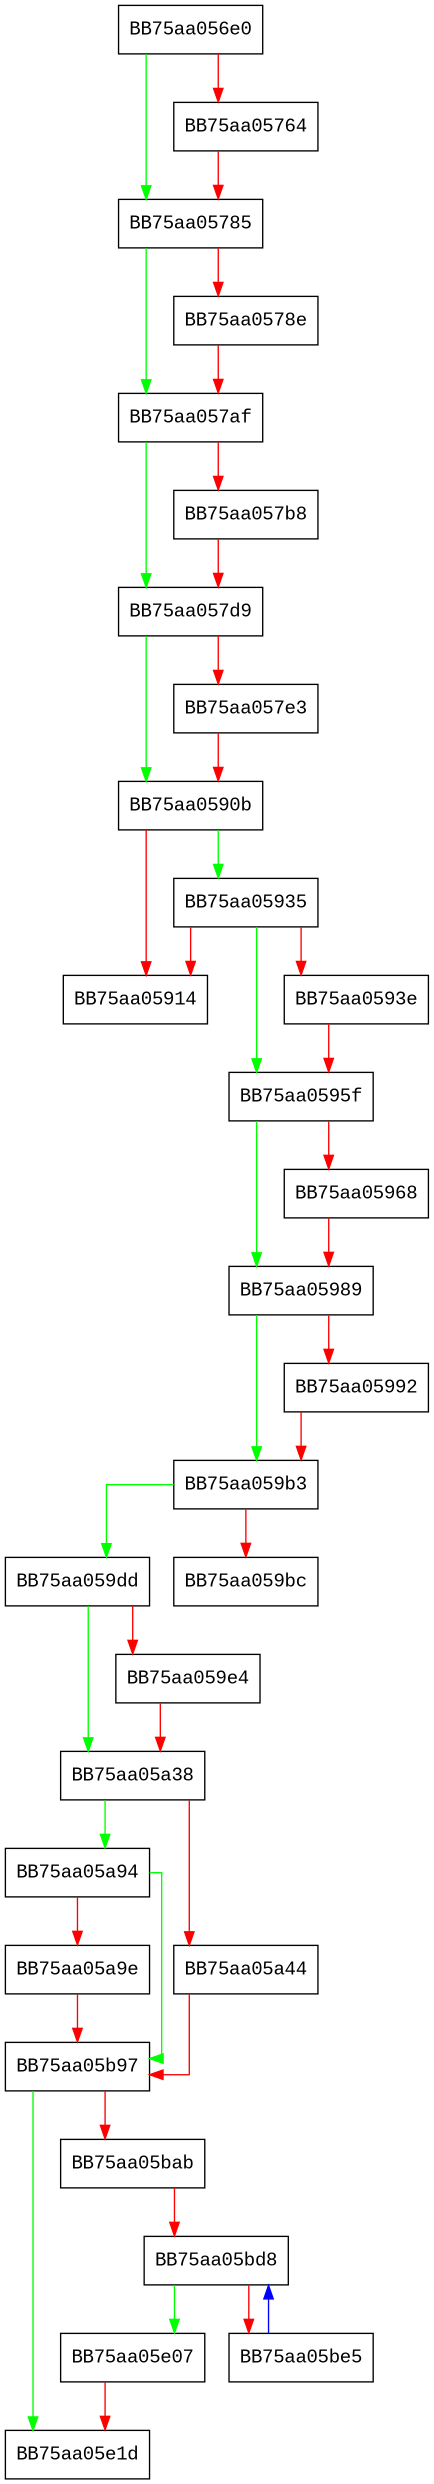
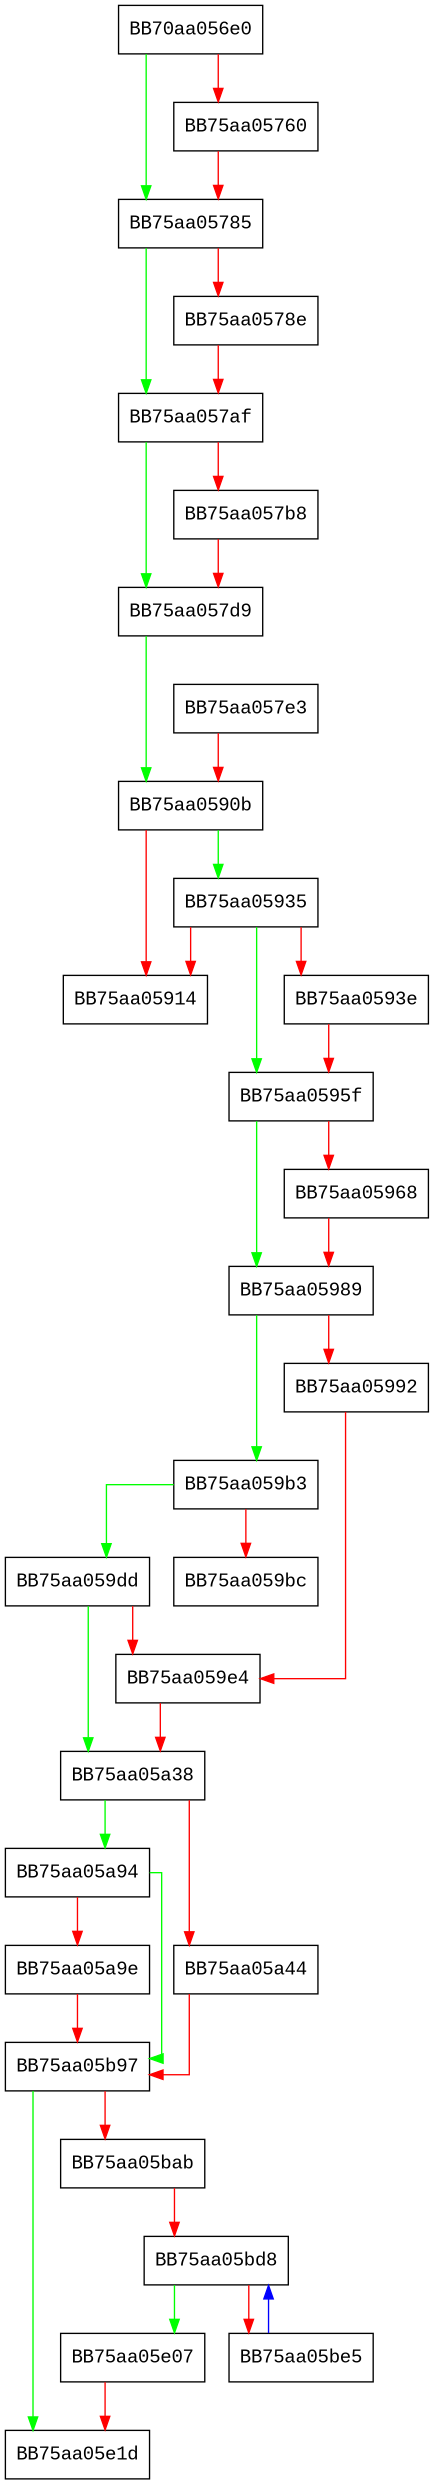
node "BB75aa056e0": label "BB75aa056e0" -> "BB70aa056e0"
node "BB75aa05764": label "BB75aa05764" -> "BB75aa05760"
edge "BB75aa057d9" -> "BB75aa057e3": removed
edge "BB75aa05992" -> "BB75aa059b3": now "BB75aa05992" -> "BB75aa059e4"
